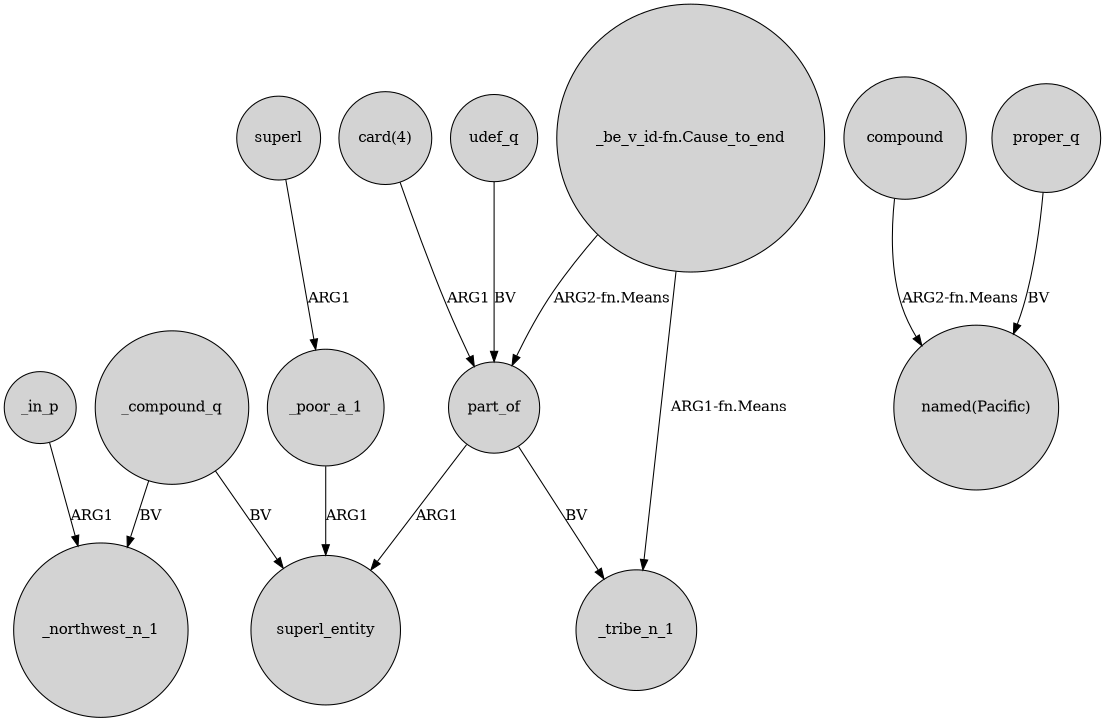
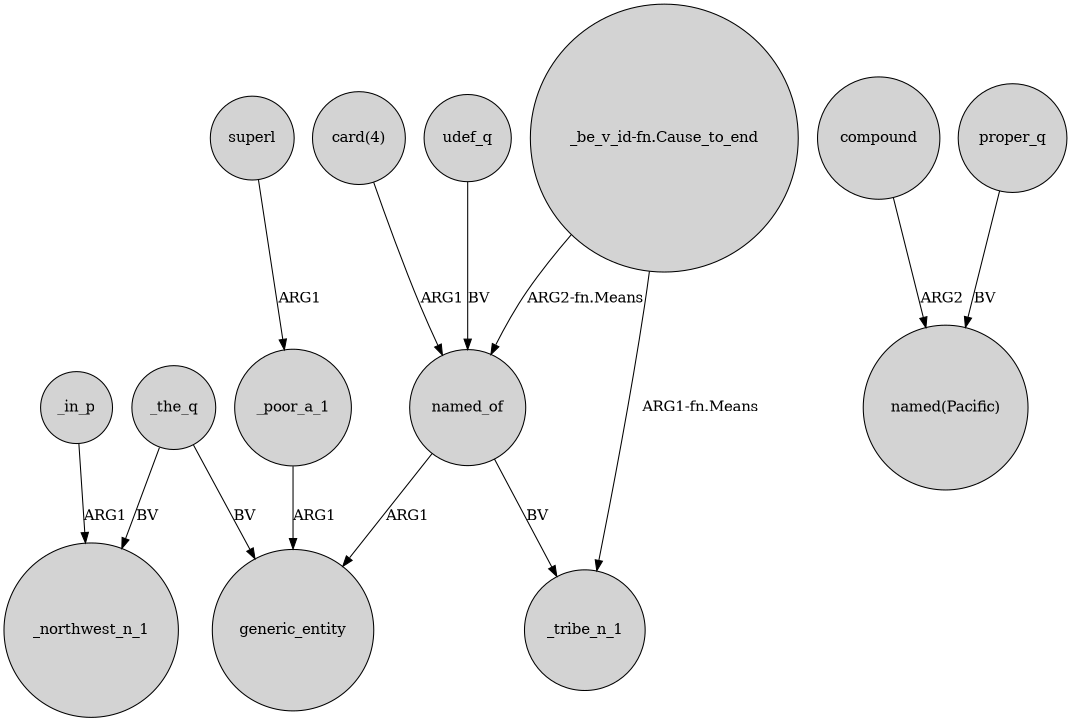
edge "compound" -> "named(Pacific)": label "ARG2-fn.Means" -> "ARG2"
node "_compound_q": label "_compound_q" -> "_the_q"
node "part_of": label "part_of" -> "named_of"
node "superl_entity": label "superl_entity" -> "generic_entity"
